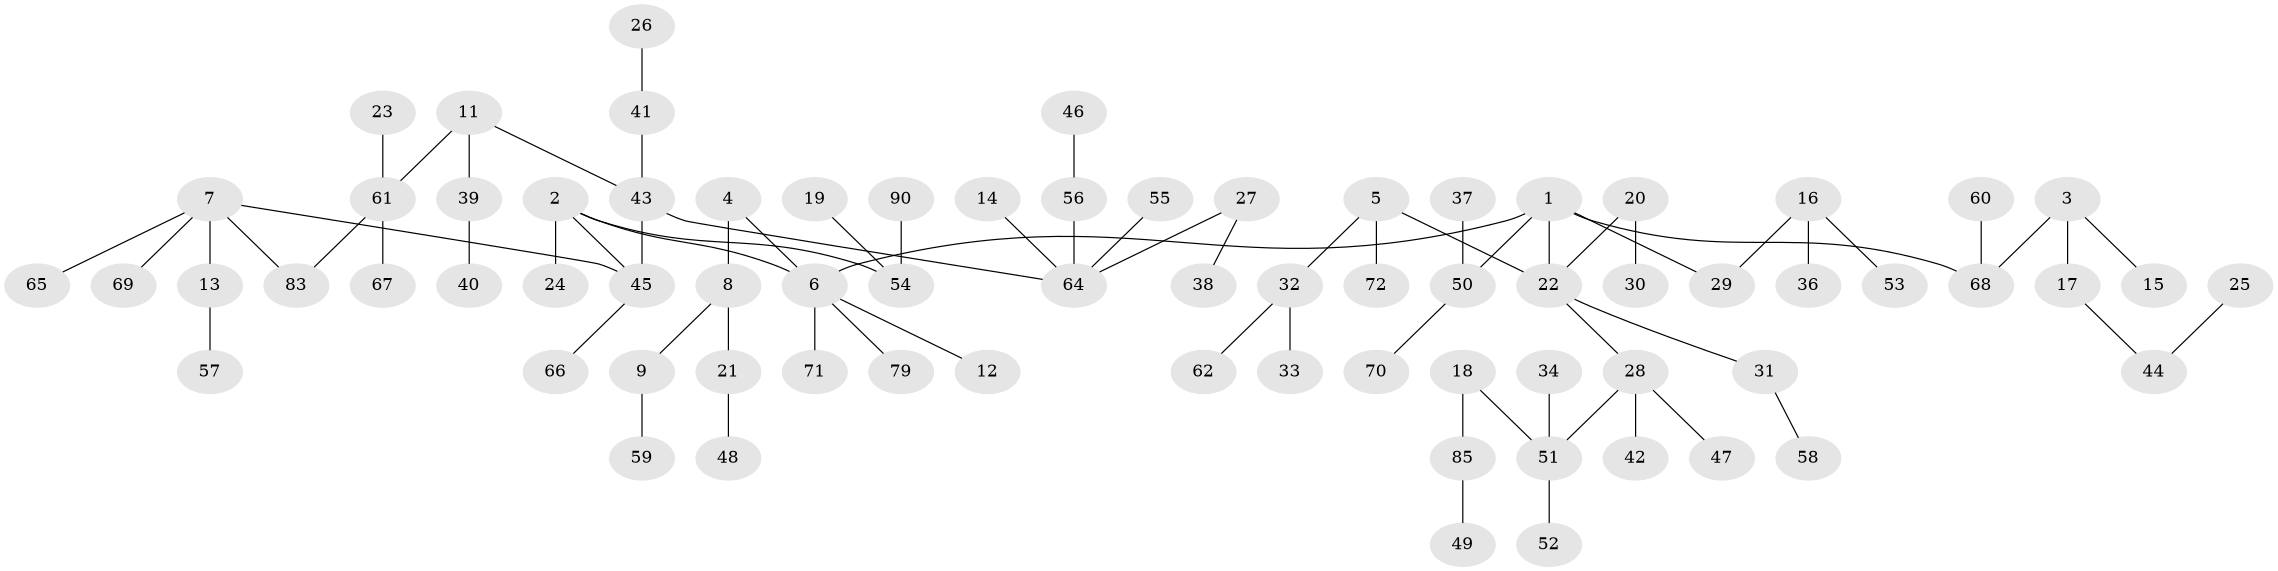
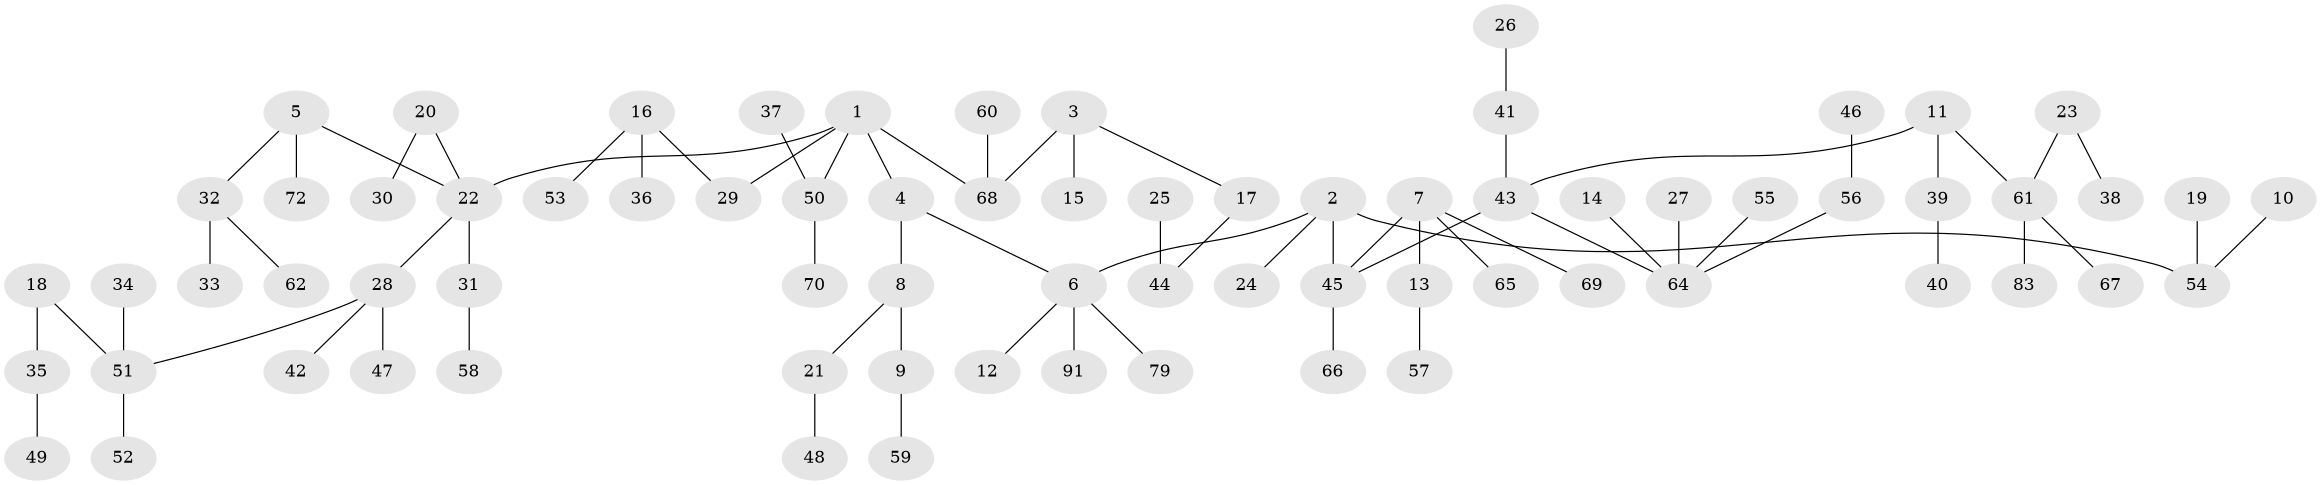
node "90": label "90" -> "10"
edge "27" -- "38": now "23" -- "38"
edge "7" -- "83": removed
edge "1" -- "6": now "1" -- "4"
node "71": label "71" -> "91"
node "85": label "85" -> "35"
